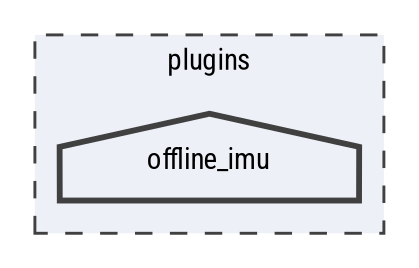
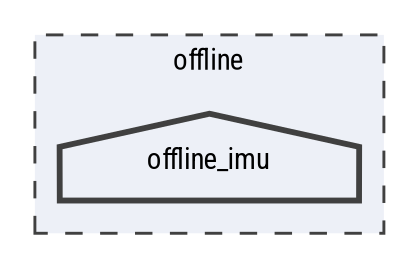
cluster "plugins": label "plugins" -> "offline"
